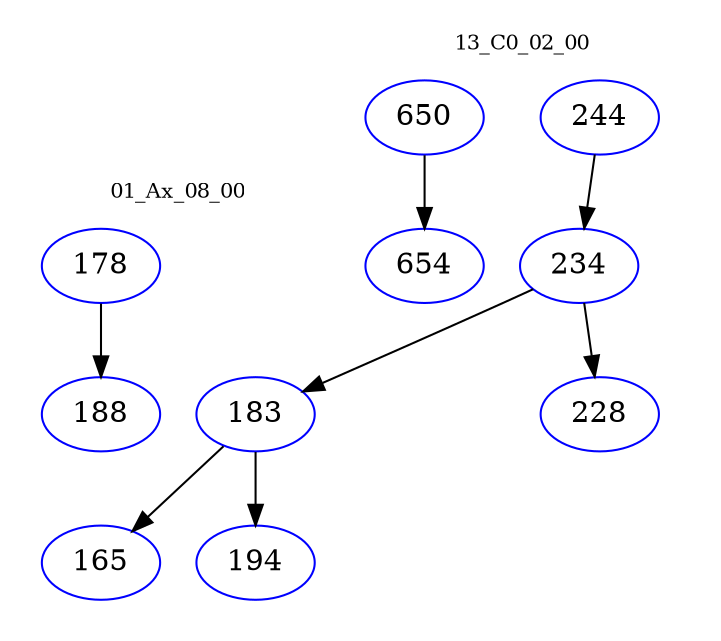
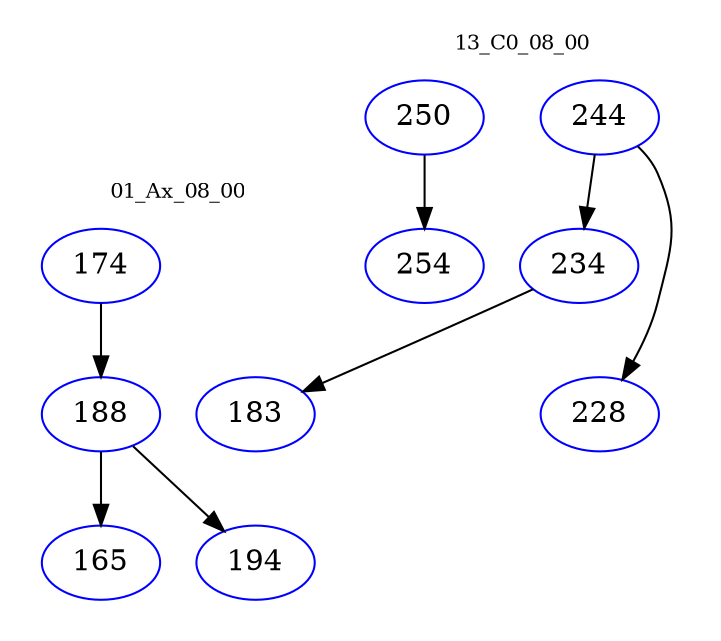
cluster "13_C0_02_00": label "13_C0_02_00" -> "13_C0_08_00"
node "650": label "650" -> "250"
node "178": label "178" -> "174"
node "654": label "654" -> "254"
edge "234" -> "228": now "244" -> "228"
edge "183" -> "194": now "188" -> "194"
edge "183" -> "165": now "188" -> "165"
